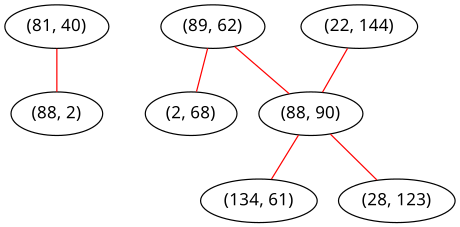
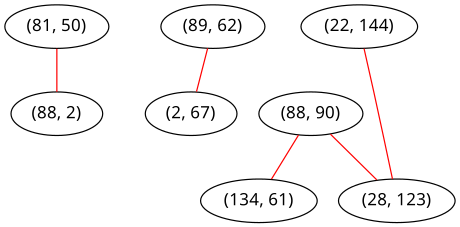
node "(81, 40)": label "(81, 40)" -> "(81, 50)"
edge "(89, 62)" -- "(88, 90)": removed
edge "(22, 144)" -- "(88, 90)": now "(22, 144)" -- "(28, 123)"
node "(2, 68)": label "(2, 68)" -> "(2, 67)"
